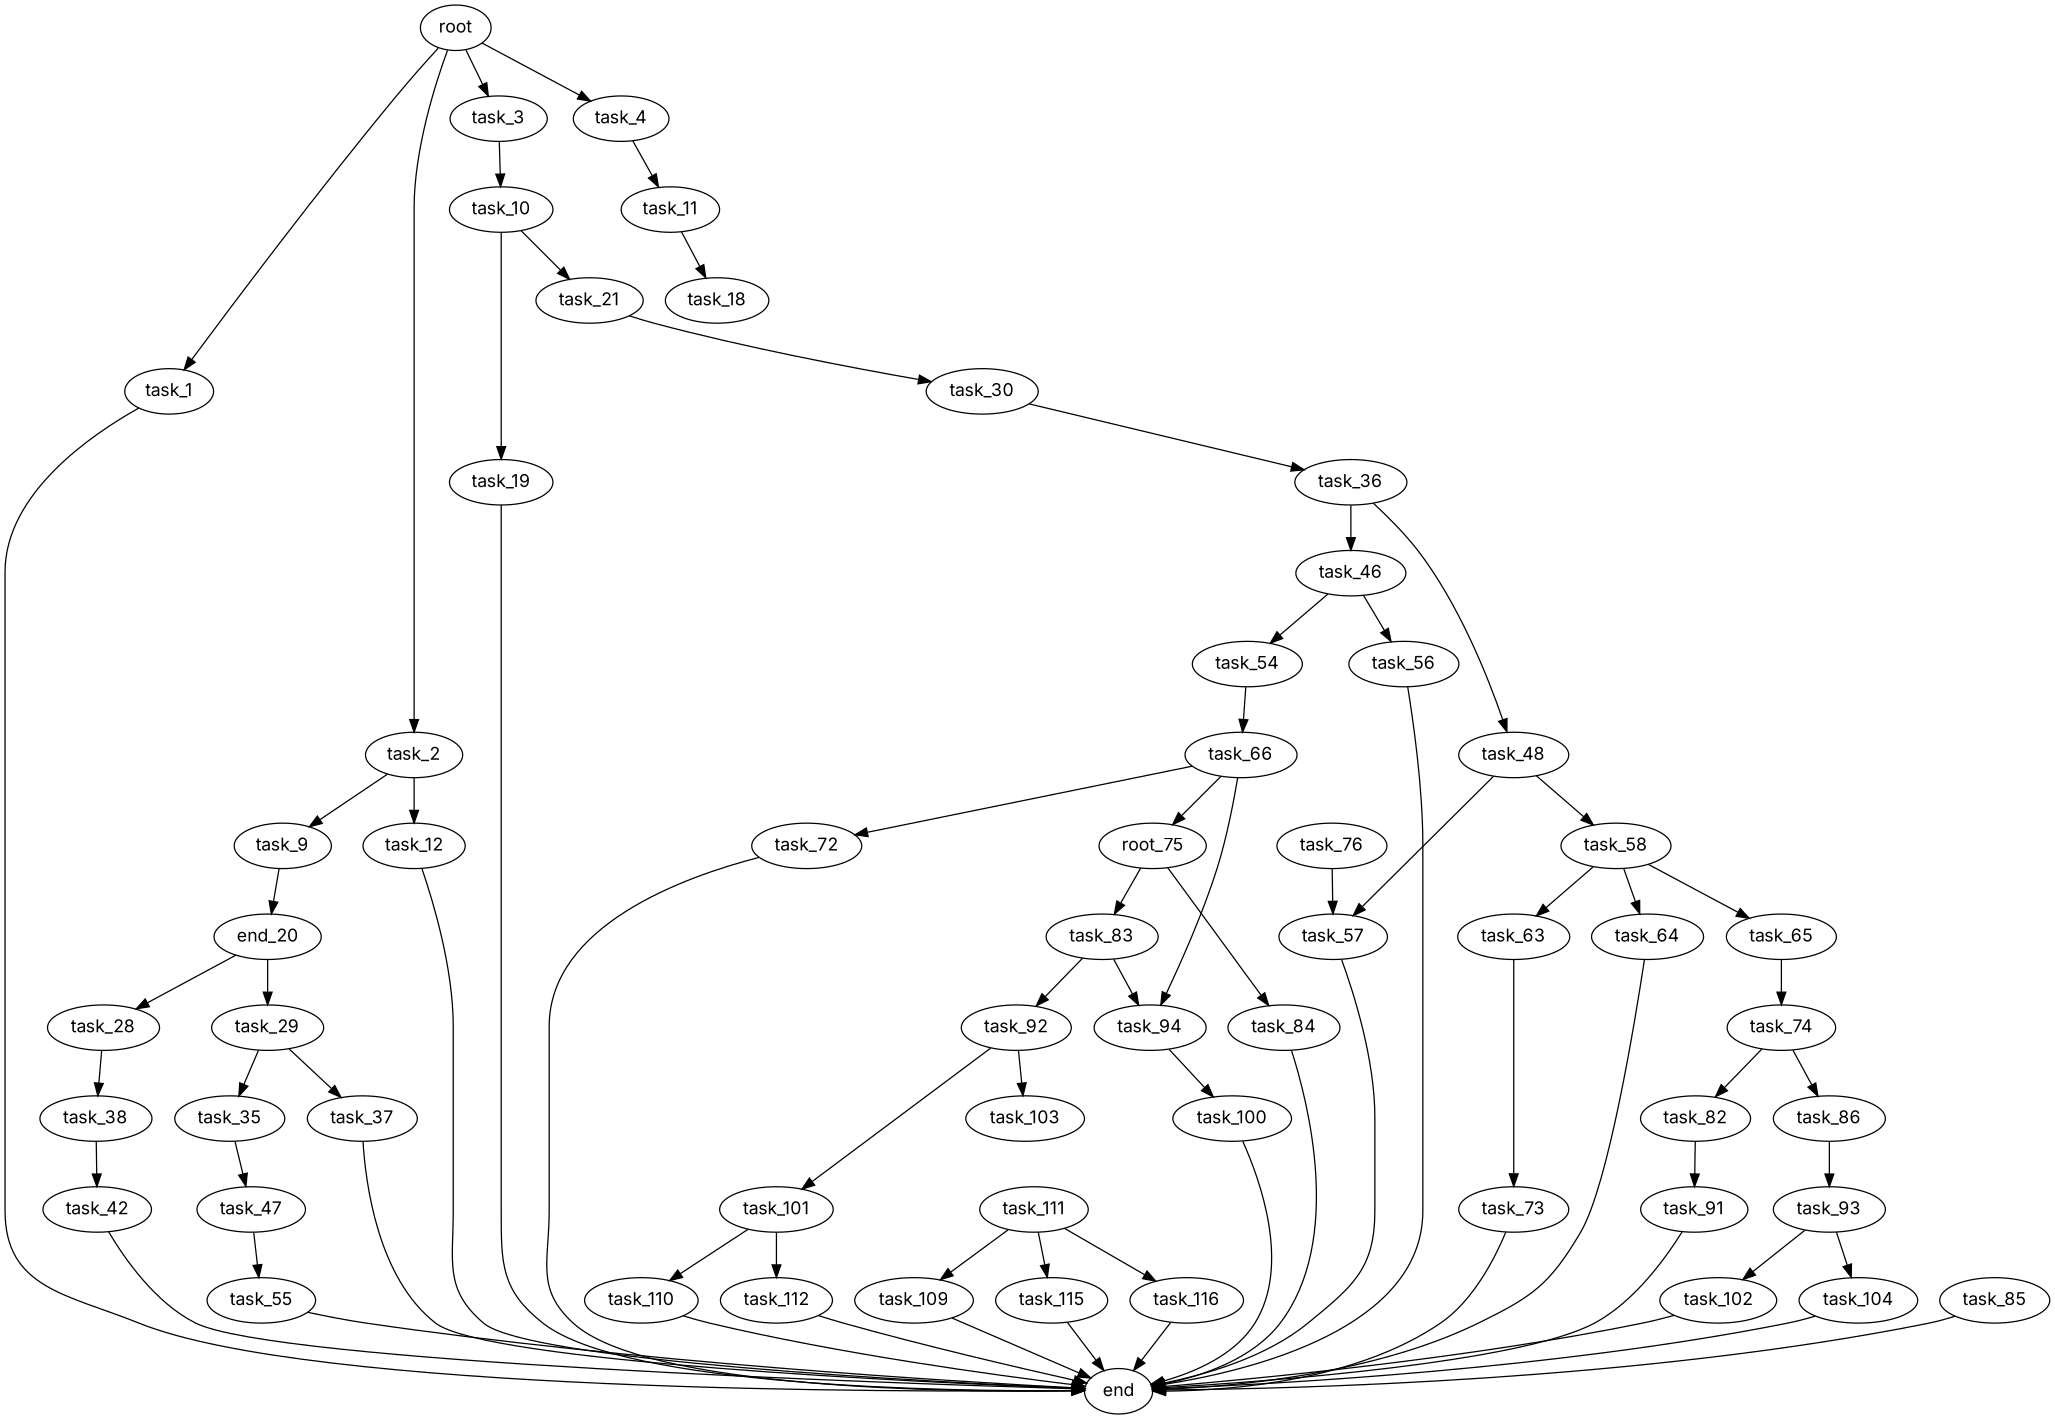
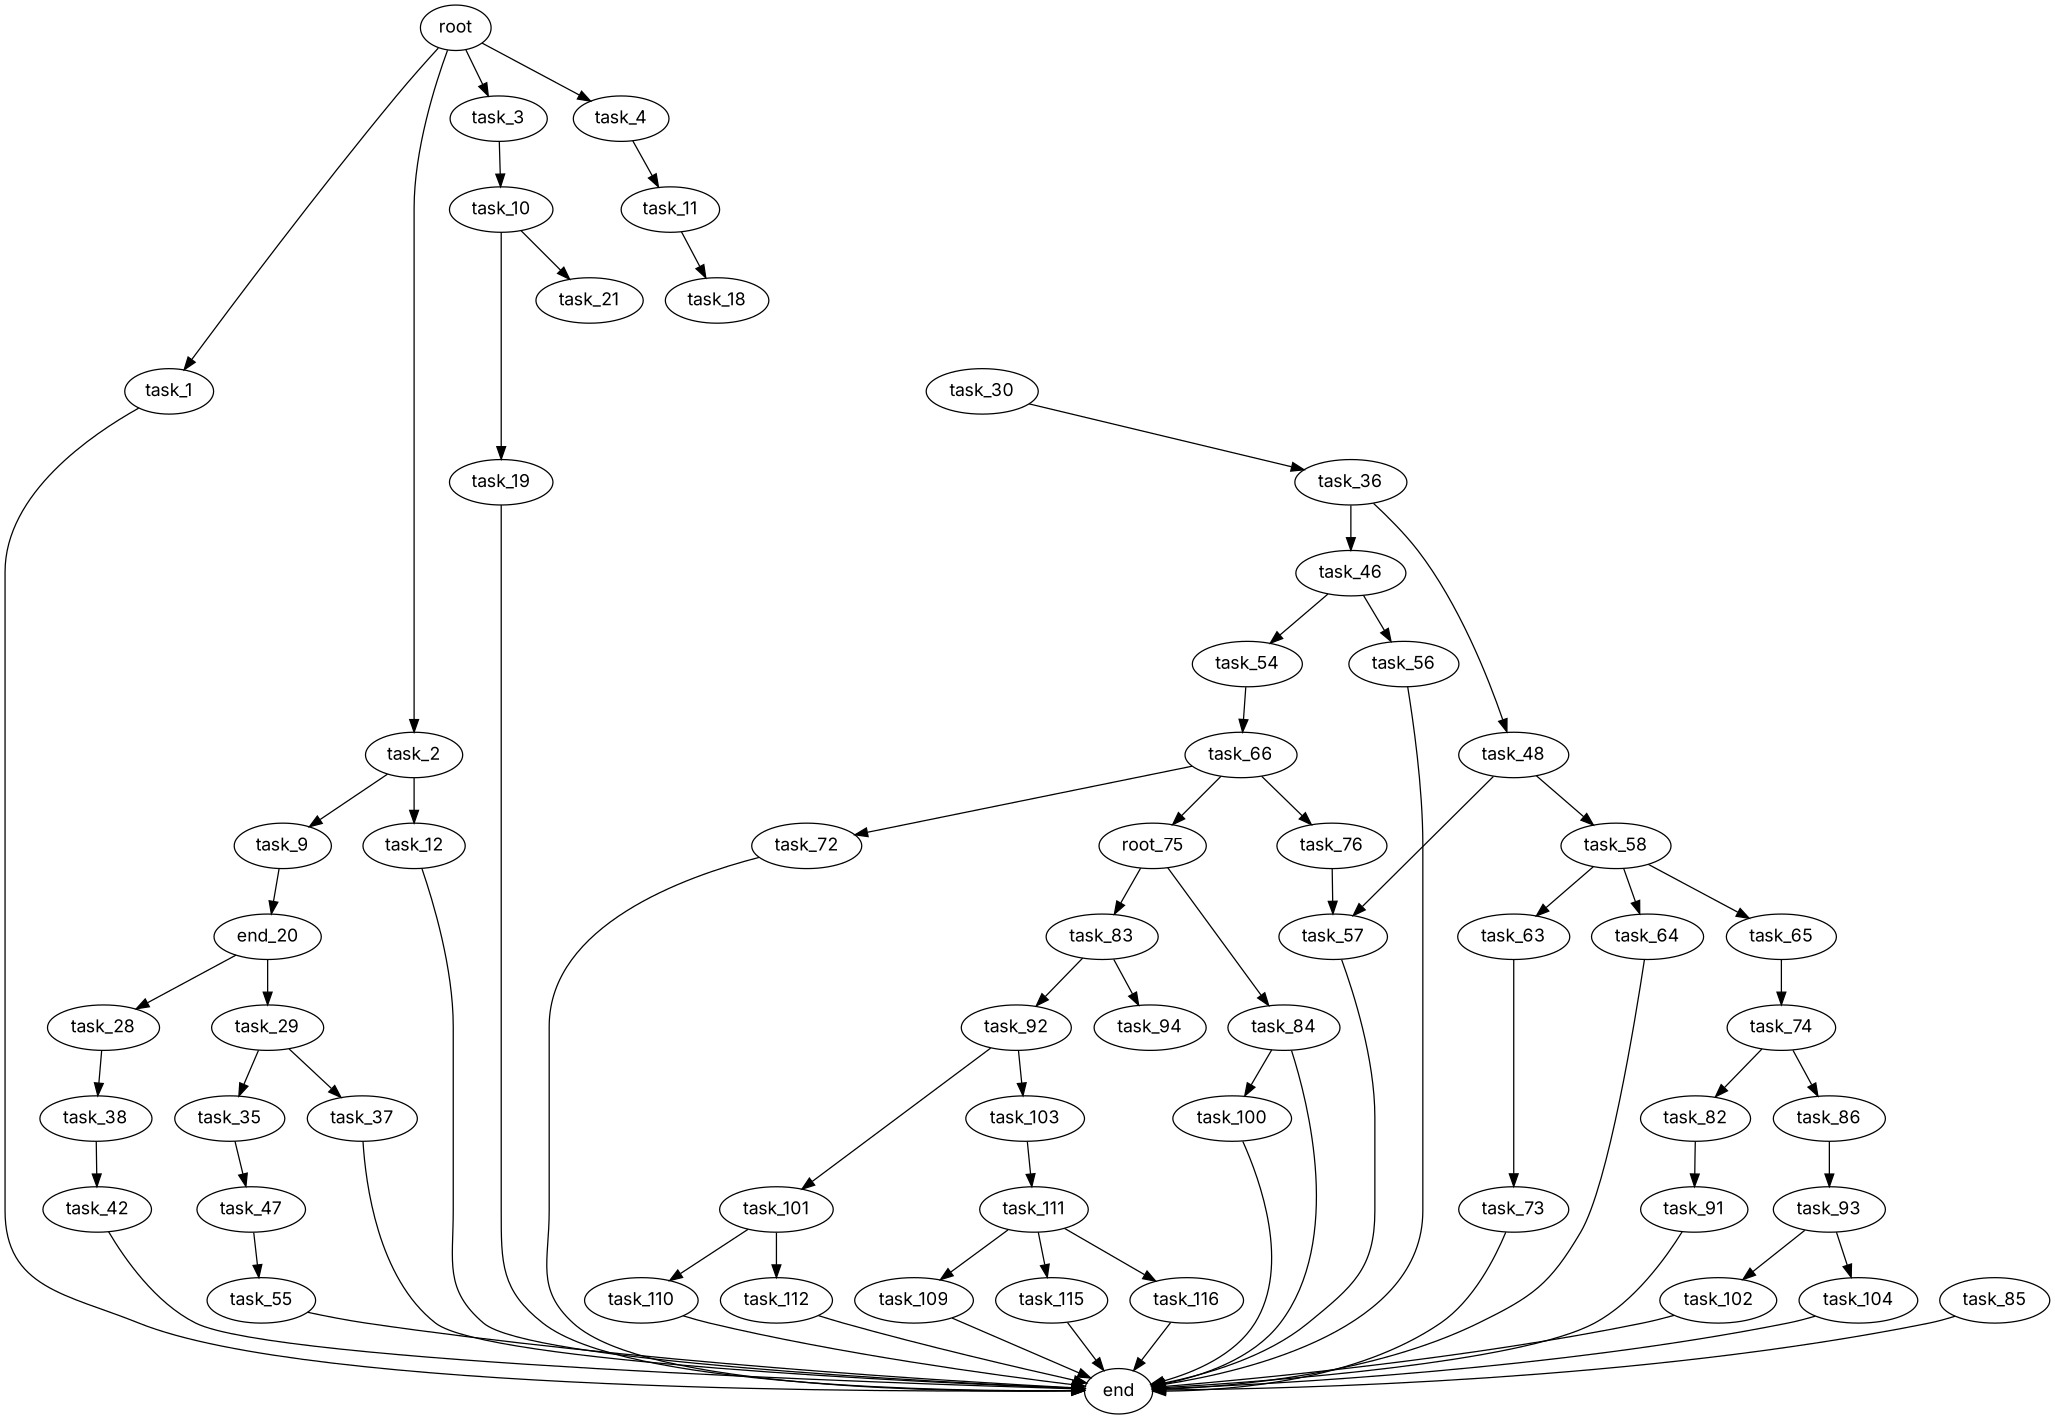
edge "task_21" -> "task_30": removed
edge "task_66" -> "task_94": now "task_66" -> "task_76"
edge "task_94" -> "task_100": now "task_84" -> "task_100"
edge "task_103" -> "task_111": added
